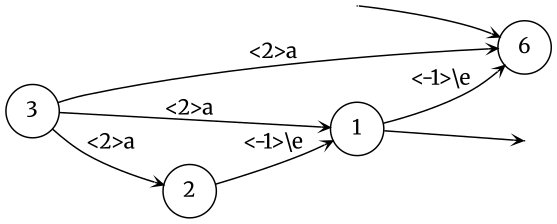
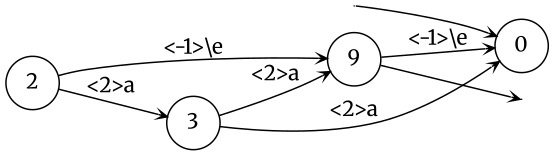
node "6": label "6" -> "0"
node "1": label "1" -> "9"
edge "3" -> "2": reversed
